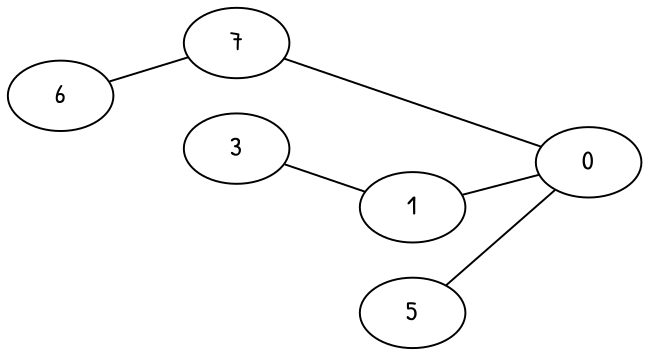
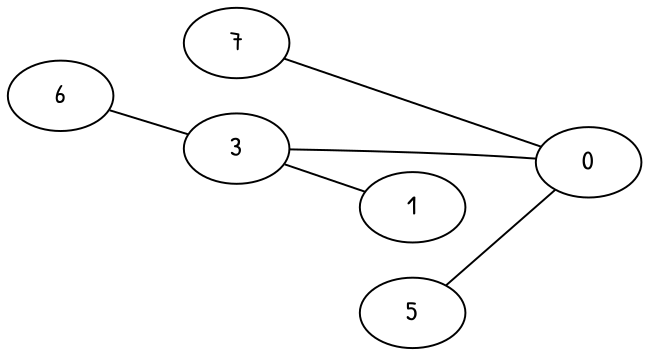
edge "7" -- "6": now "3" -- "6"
edge "0" -- "1": now "0" -- "3"
